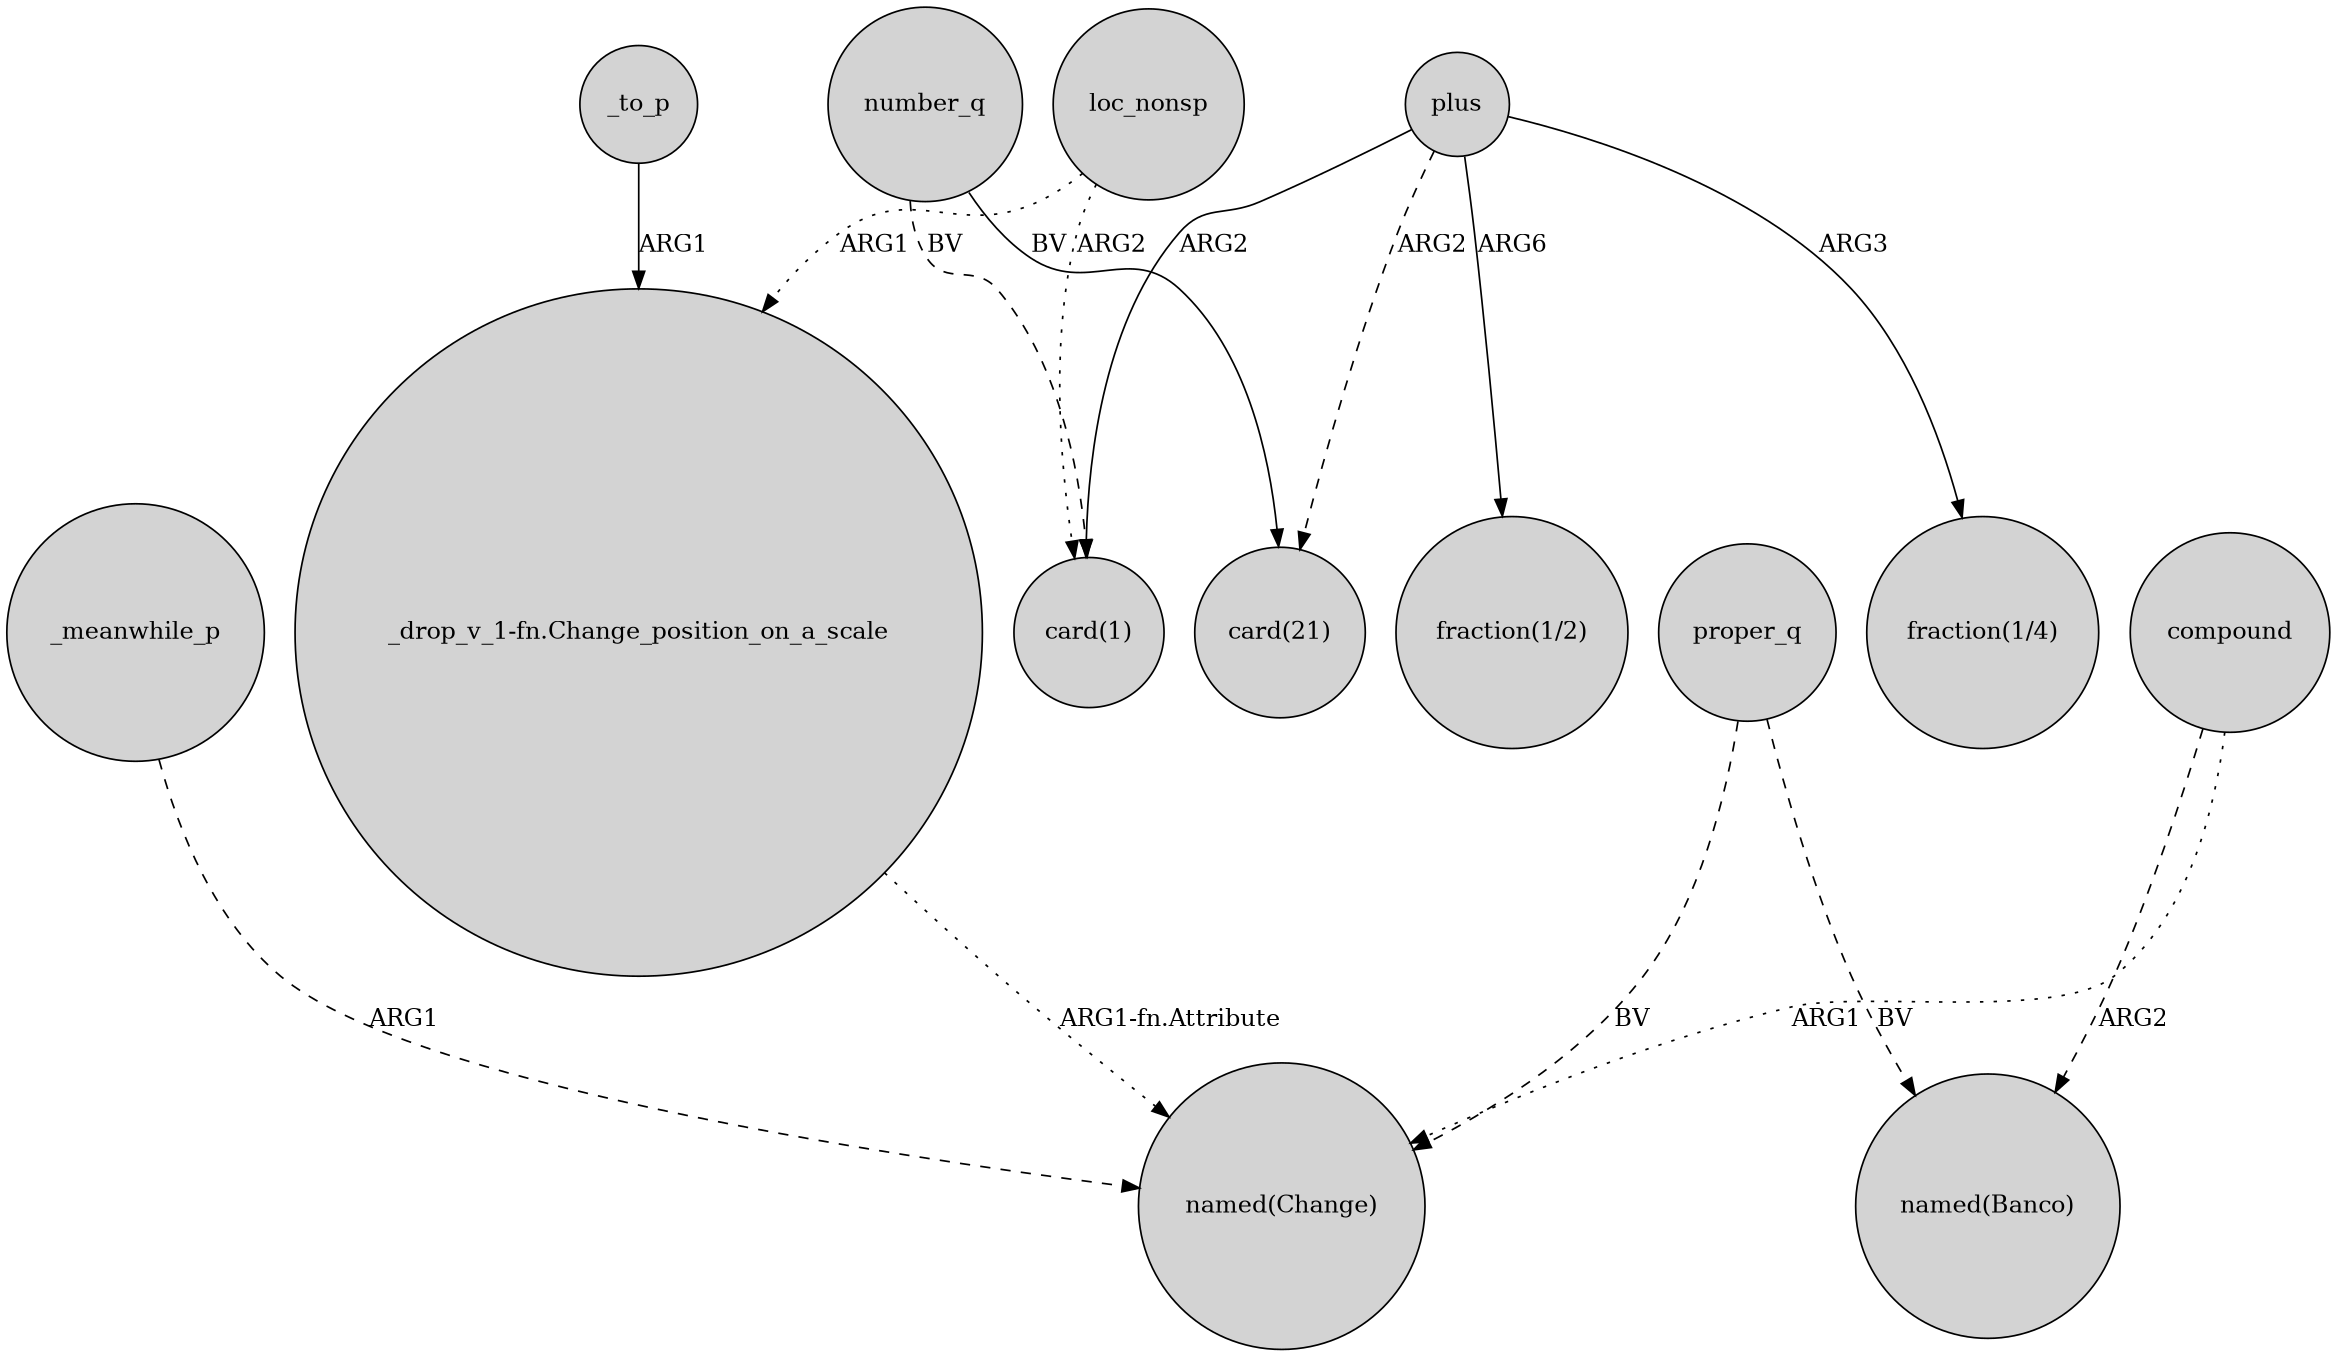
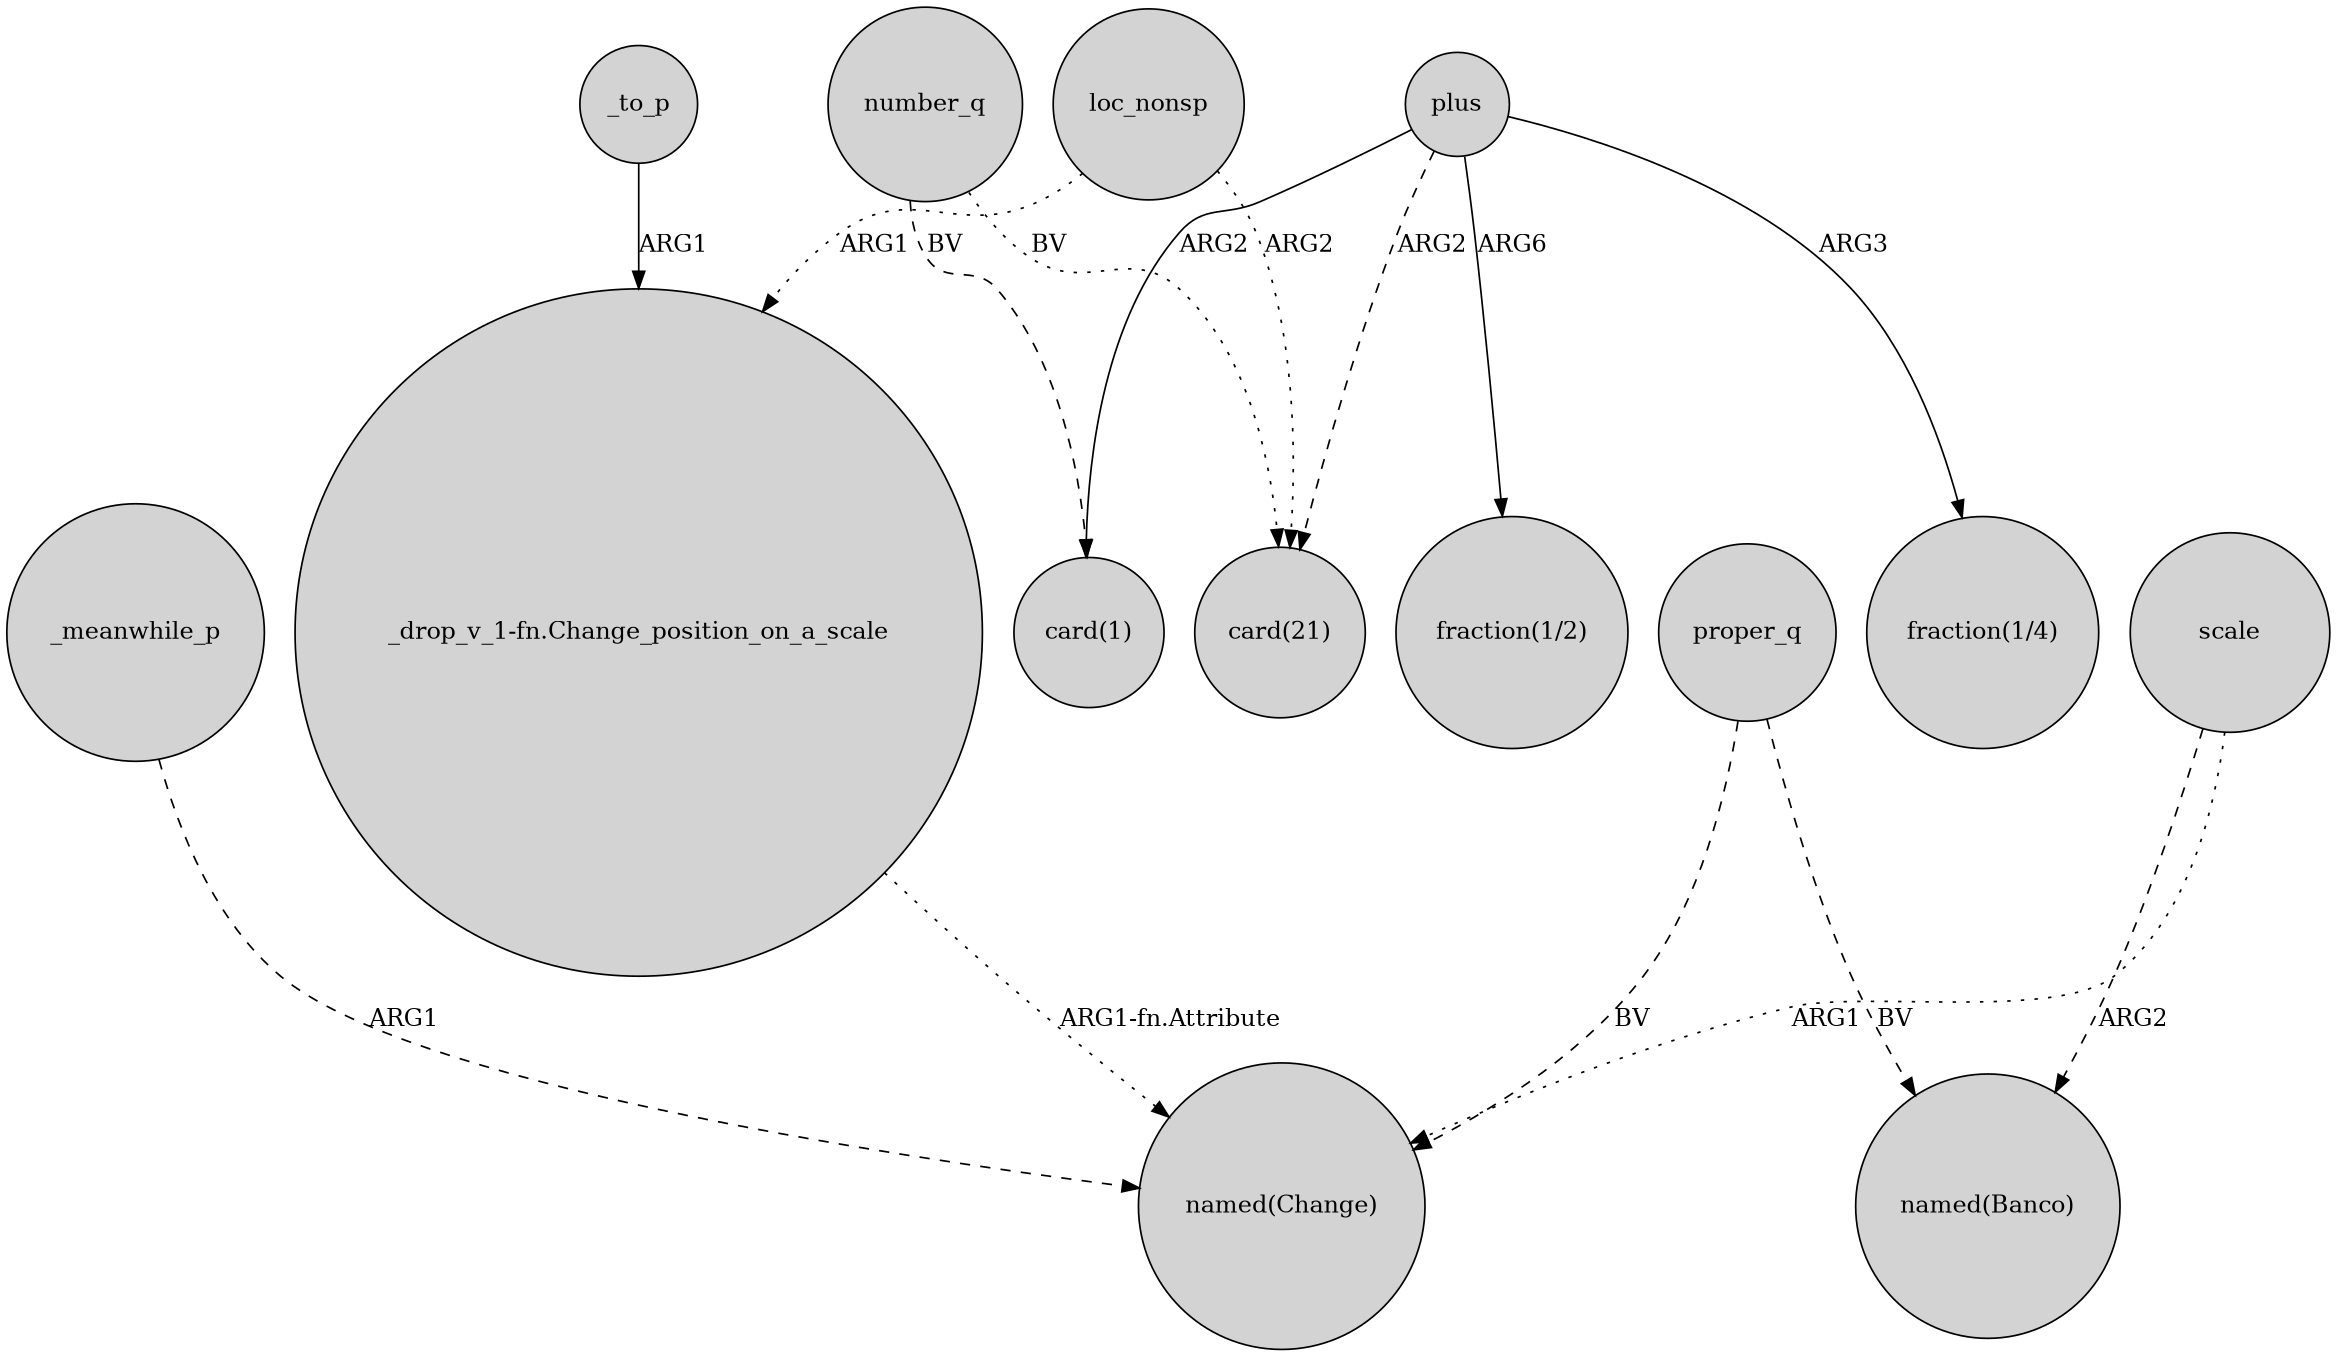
edge "number_q" -> "card(21)": style solid -> dotted
edge "loc_nonsp" -> "card(1)": now "loc_nonsp" -> "card(21)"
node "compound": label "compound" -> "scale"
